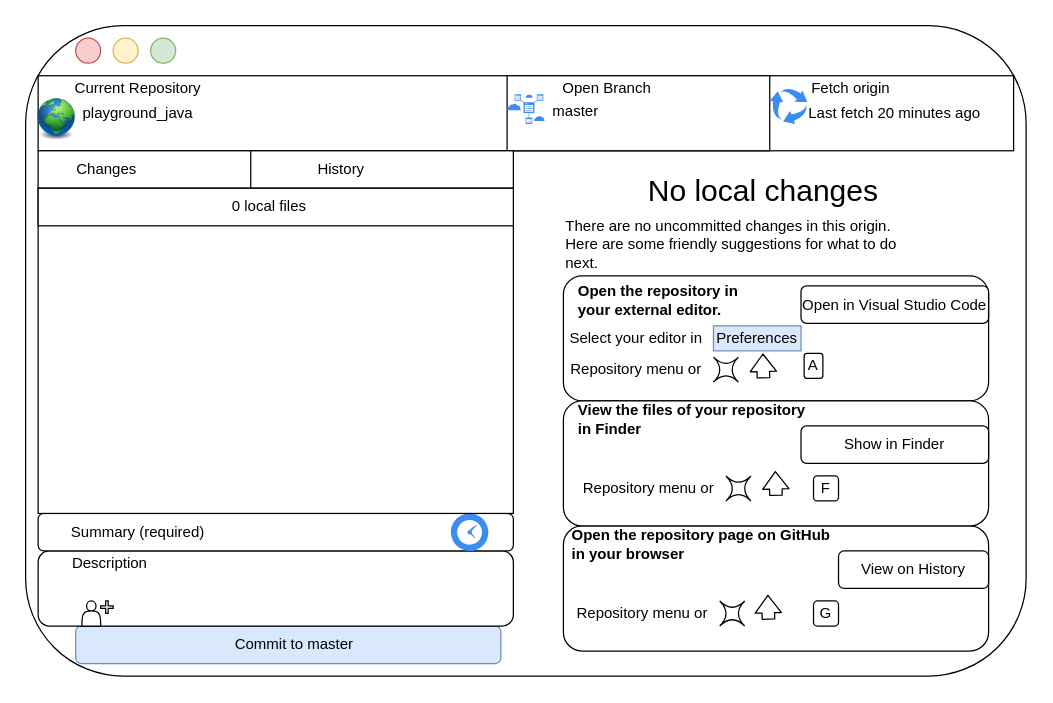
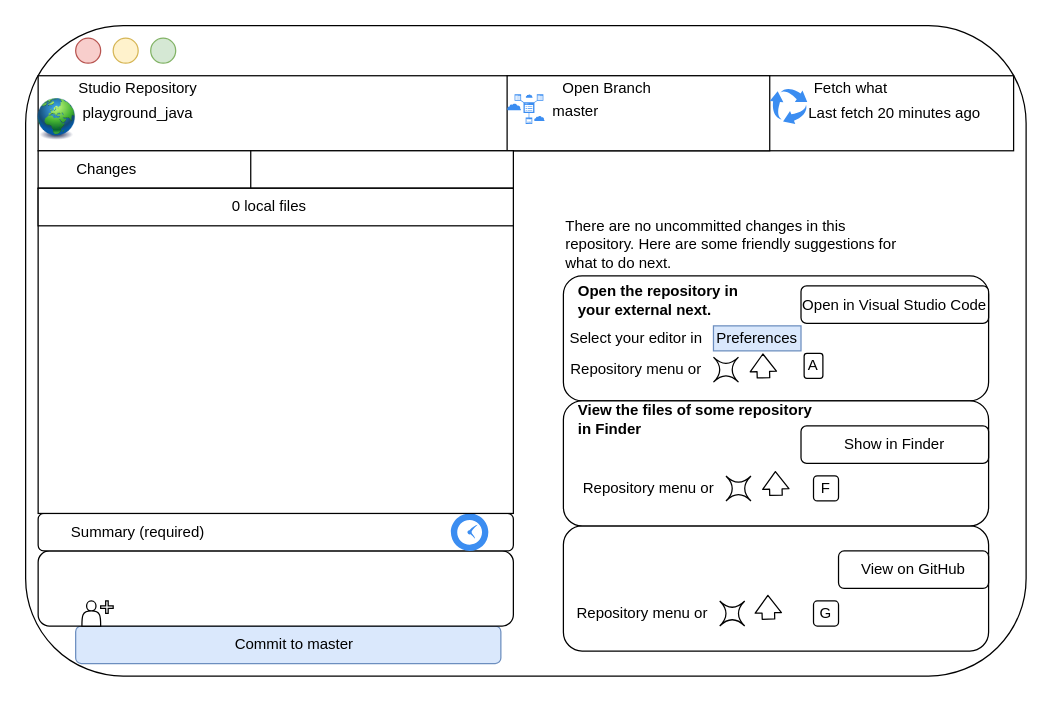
node "Current Repository": label "Current Repository" -> "Studio Repository"
node "Fetch origin": label "Fetch origin" -> "Fetch what"
node "History": removed
node "No local changes": removed
node "There are no uncommitted changes in this origin. Here are some friendly suggestions for what to do next.": label "There are no uncommitted changes in this origin. Here are some friendly suggestions for what to do next." -> "There are no uncommitted changes in this repository. Here are some friendly suggestions for what to do next."
node "Open the repository in your external editor.": label "Open the repository in your external editor." -> "Open the repository in your external next."
node "View the files of your repository in Finder": label "View the files of your repository in Finder" -> "View the files of some repository in Finder"
node "Open the repository page on GitHub in your browser": removed
node "Description": removed
node "View on History": label "View on History" -> "View on GitHub"
